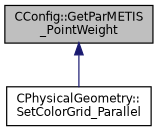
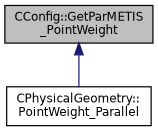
node "CPhysicalGeometry:: SetColorGrid_Parallel": label "CPhysicalGeometry:: SetColorGrid_Parallel" -> "CPhysicalGeometry:: PointWeight_Parallel"
